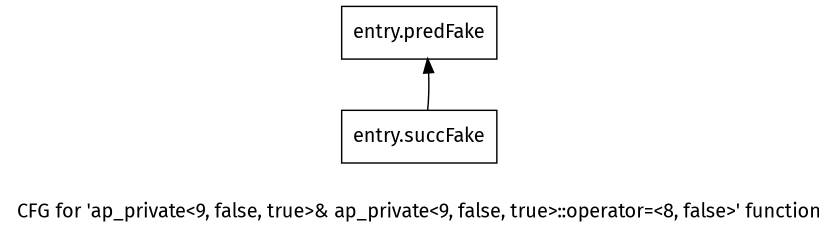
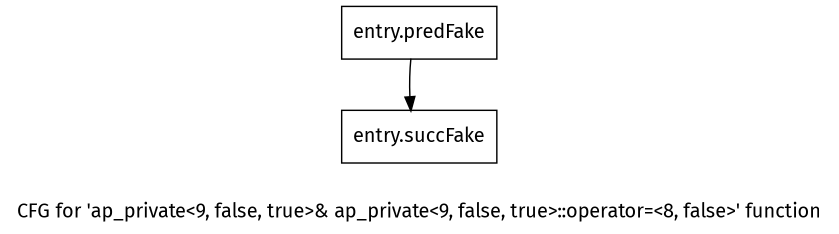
edge "entry.succFake" -> "entry.predFake": reversed
